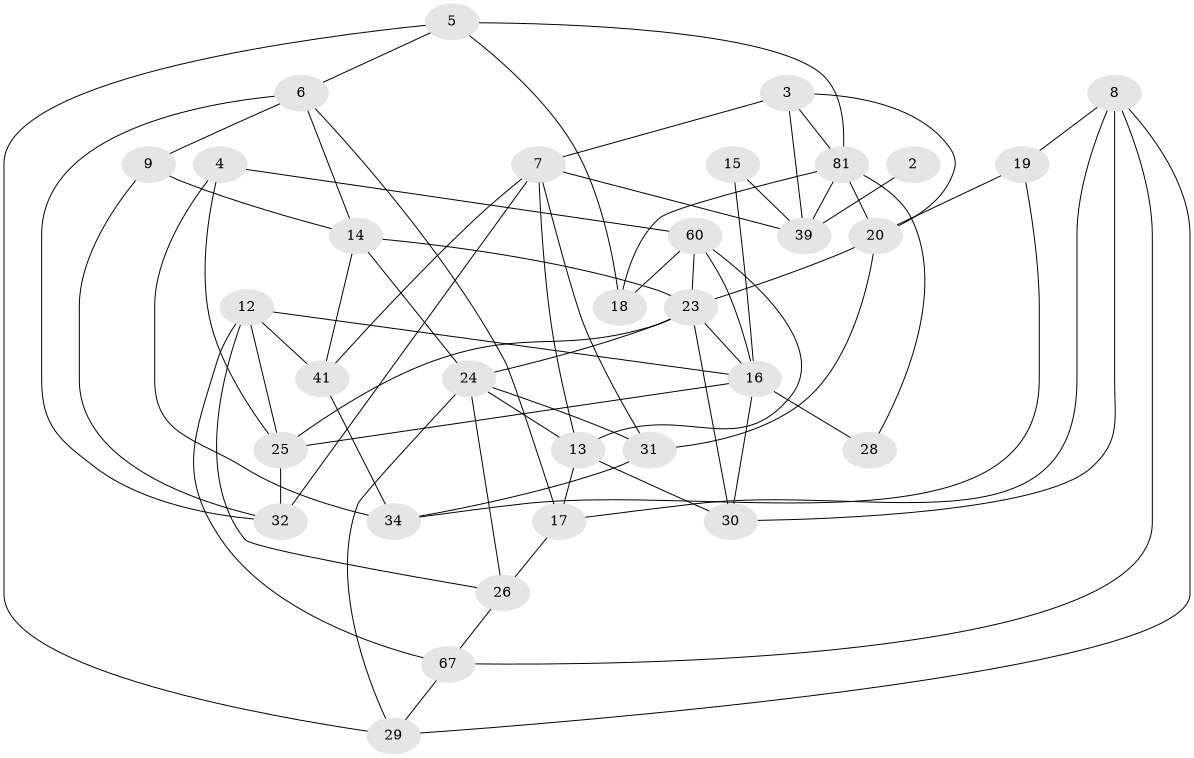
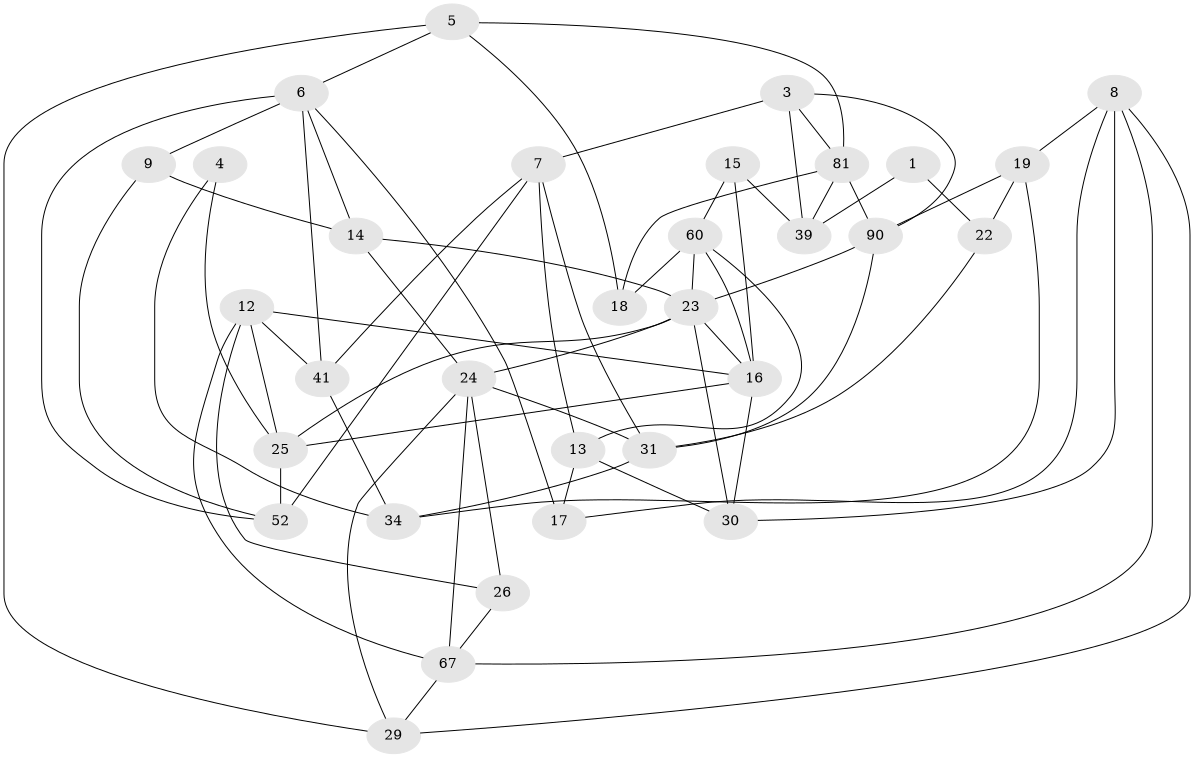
node "2": label "2" -> "1"
edge "4" -- "60": now "15" -- "60"
edge "7" -- "39": removed
node "20": label "20" -> "90"
node "22": added
edge "14" -- "41": now "6" -- "41"
edge "24" -- "13": now "24" -- "67"
node "28": removed
node "32": label "32" -> "52"
edge "17" -- "26": removed
